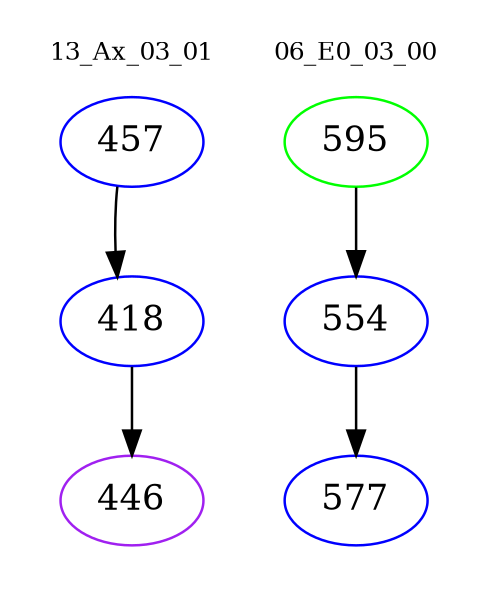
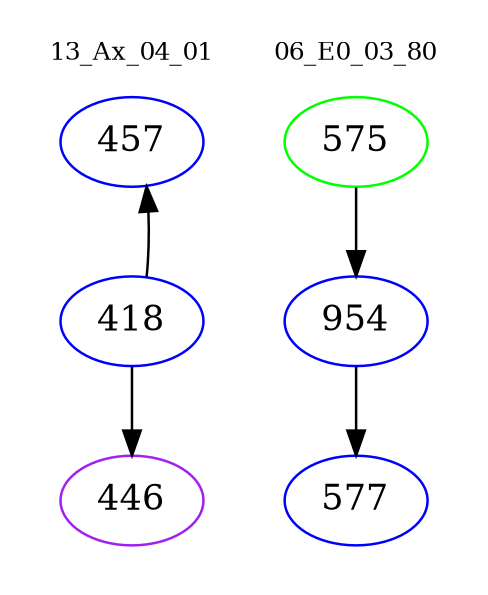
cluster "13_Ax_03_01": label "13_Ax_03_01" -> "13_Ax_04_01"
cluster "06_E0_03_00": label "06_E0_03_00" -> "06_E0_03_80"
node "595": label "595" -> "575"
edge "457" -> "418": reversed
node "554": label "554" -> "954"
